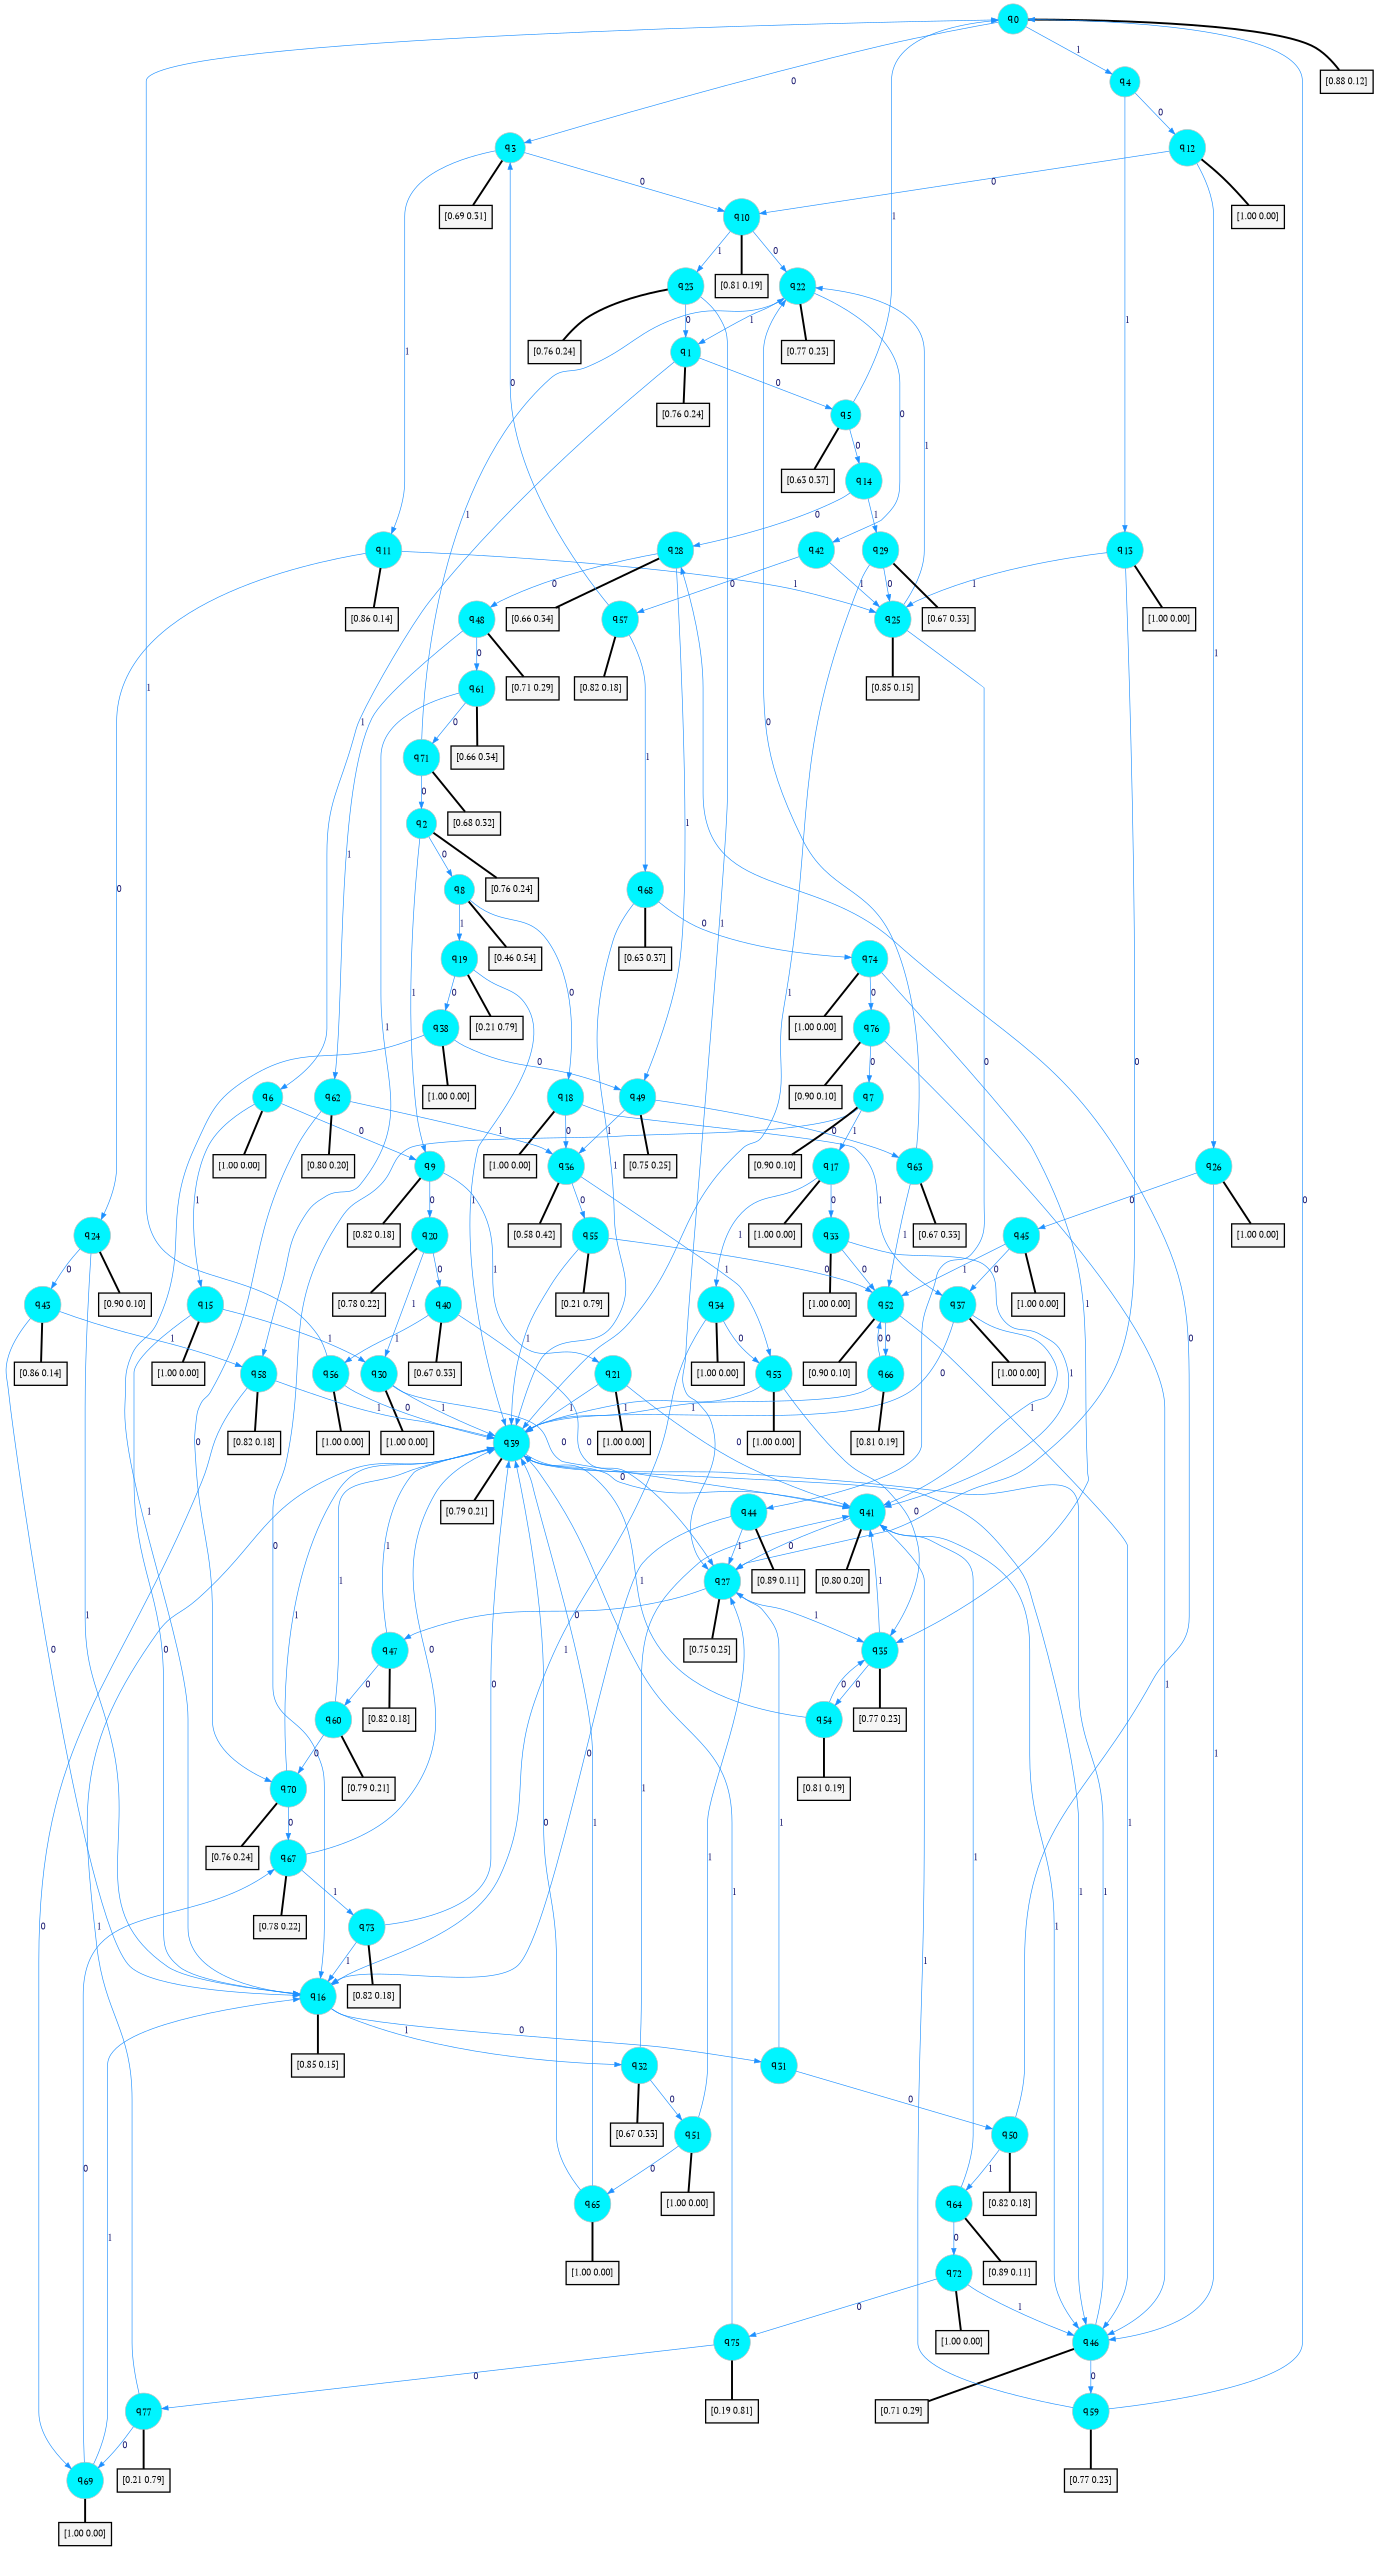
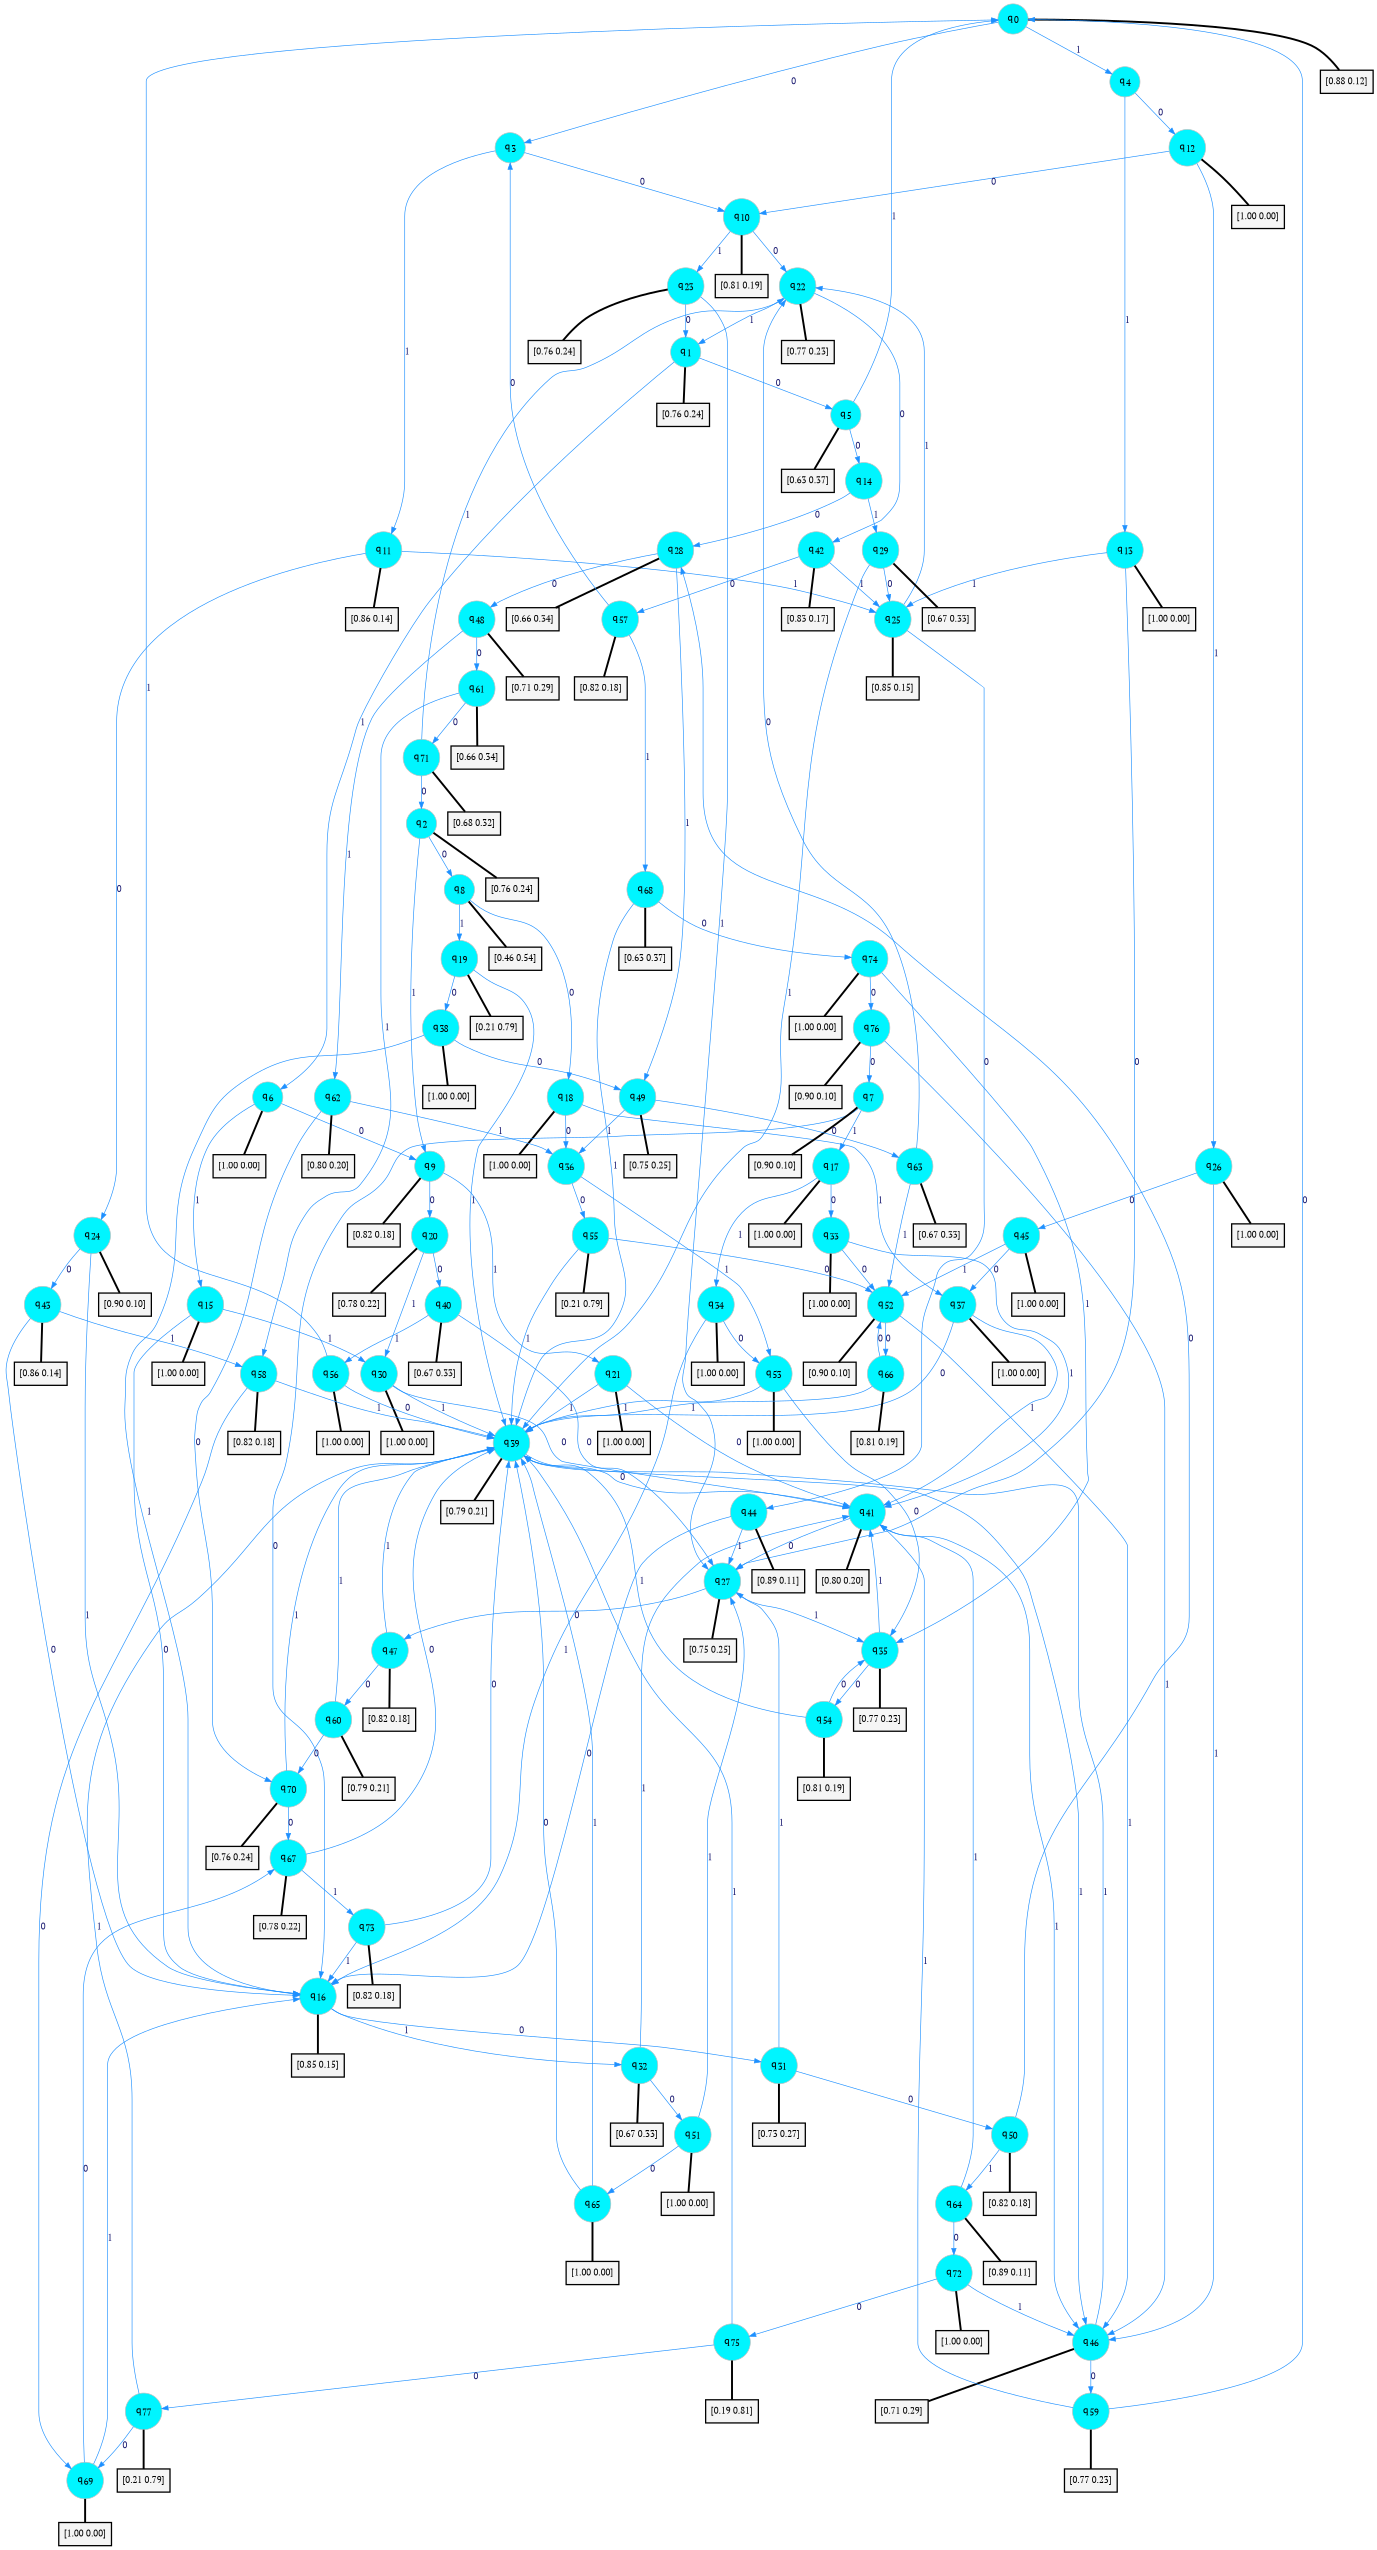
node "[0.69 0.31]": removed
node "[0.83 0.17]": added
node "[0.58 0.42]": removed
node "[0.73 0.27]": added
